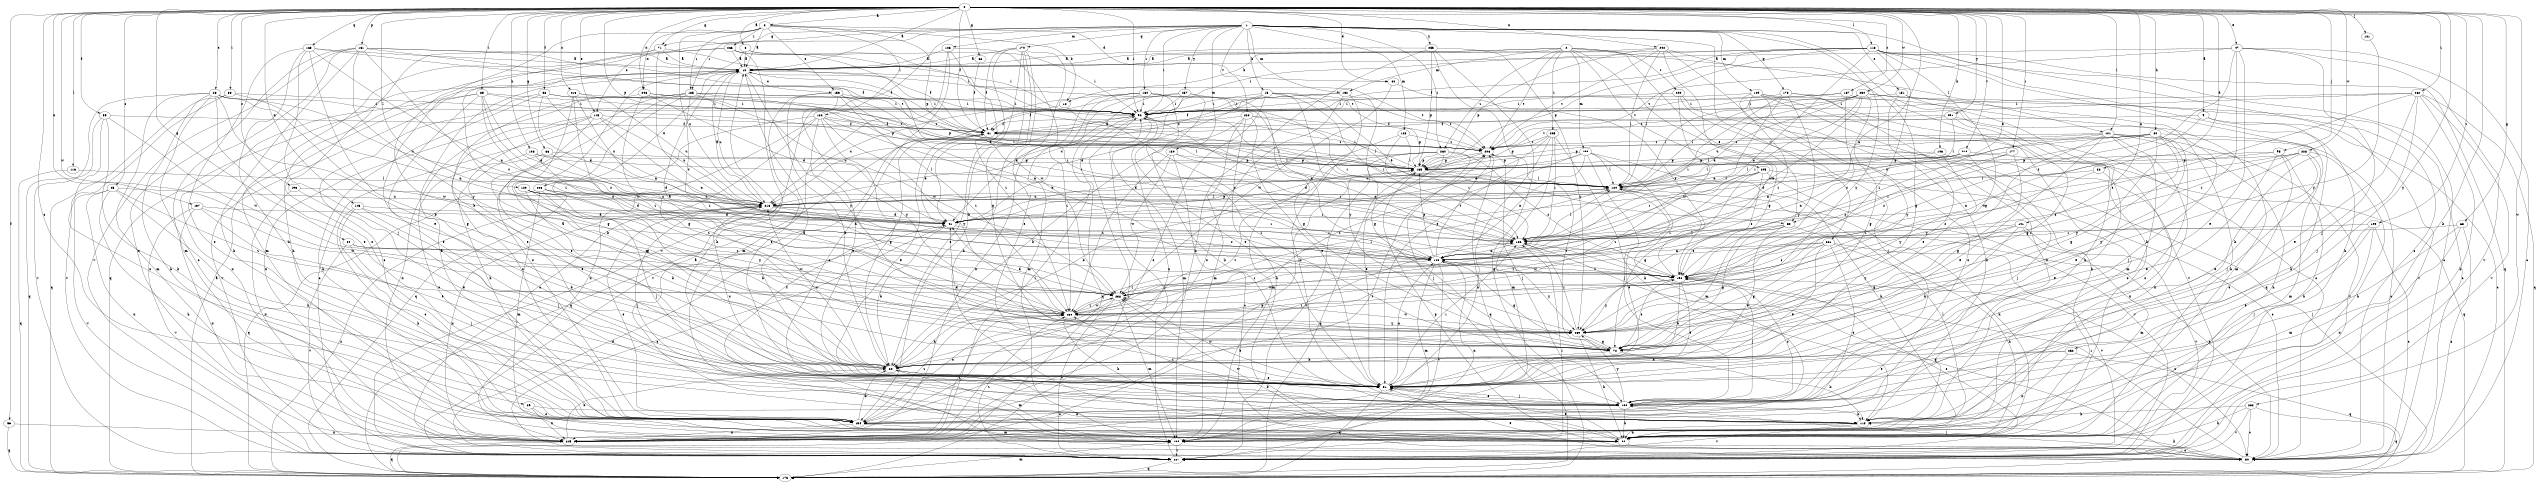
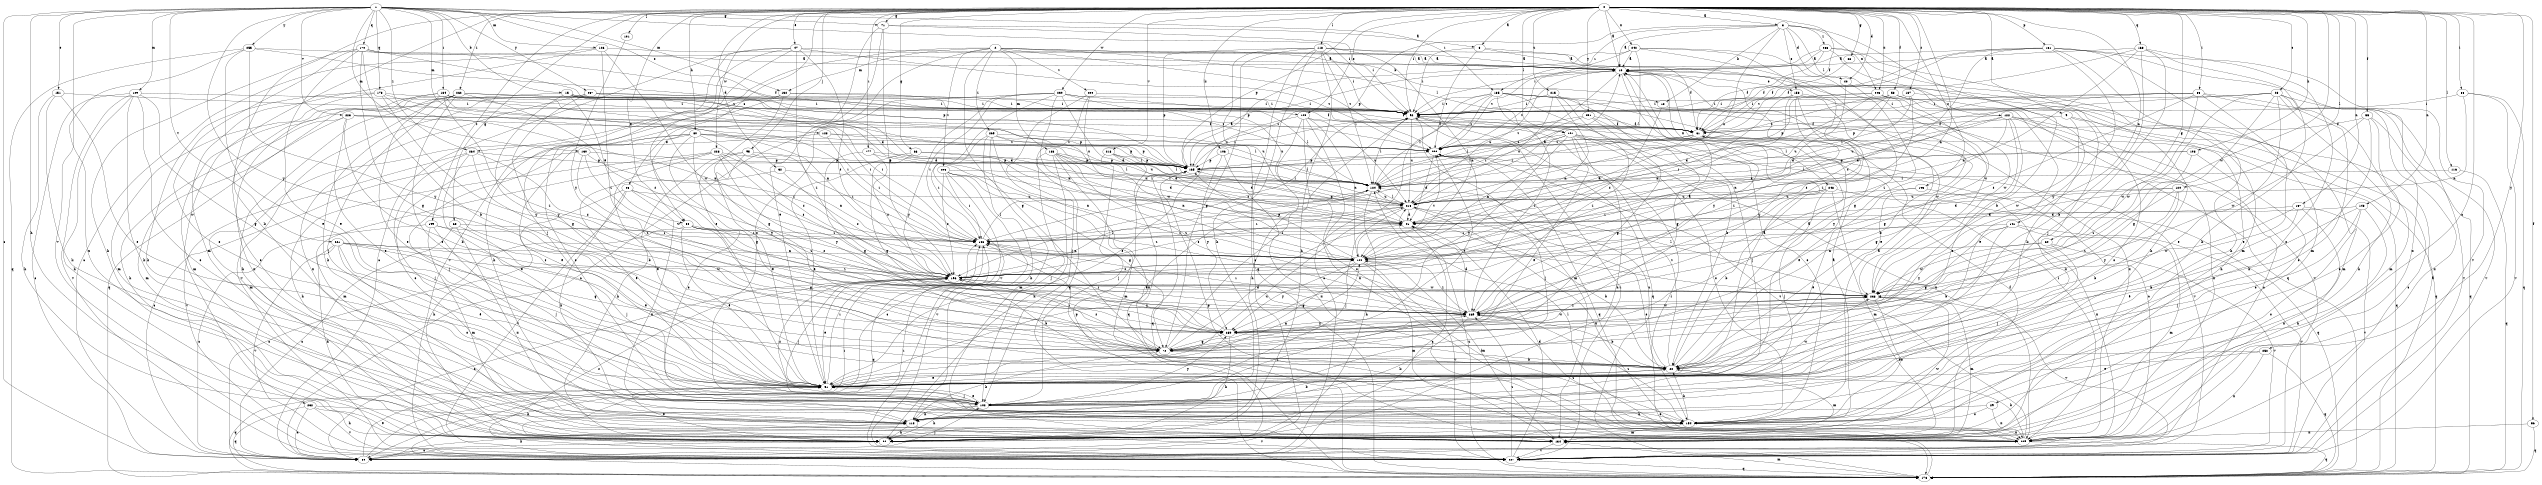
edge "71" -> "10": now "71" -> "8"
edge "264" -> "41": removed, label "d"
edge "120" -> "144": removed, label "n"
edge "118" -> "269": removed, label "z"
